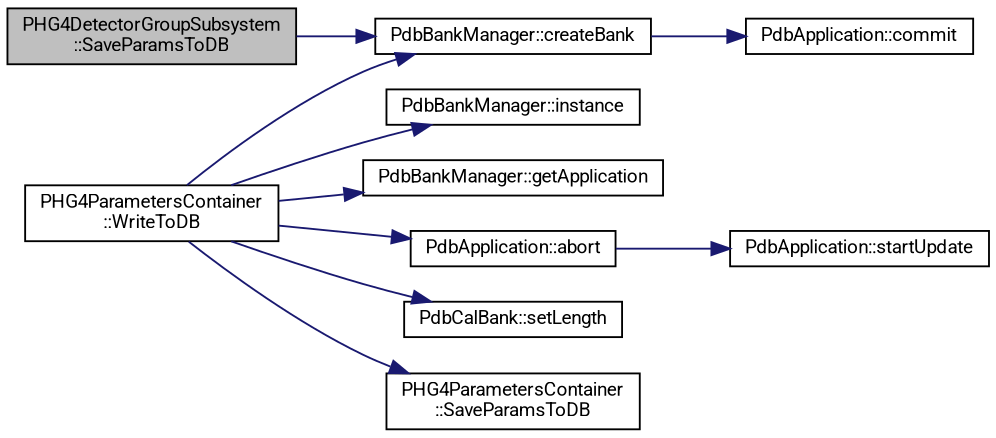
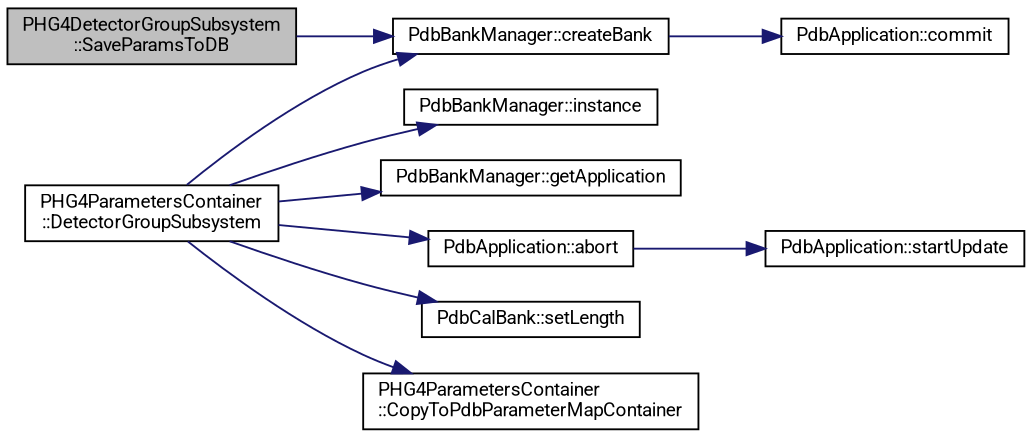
node "PHG4ParametersContainer ::WriteToDB": label "PHG4ParametersContainer ::WriteToDB" -> "PHG4ParametersContainer ::DetectorGroupSubsystem"
node "PHG4ParametersContainer ::SaveParamsToDB": label "PHG4ParametersContainer ::SaveParamsToDB" -> "PHG4ParametersContainer ::CopyToPdbParameterMapContainer"
